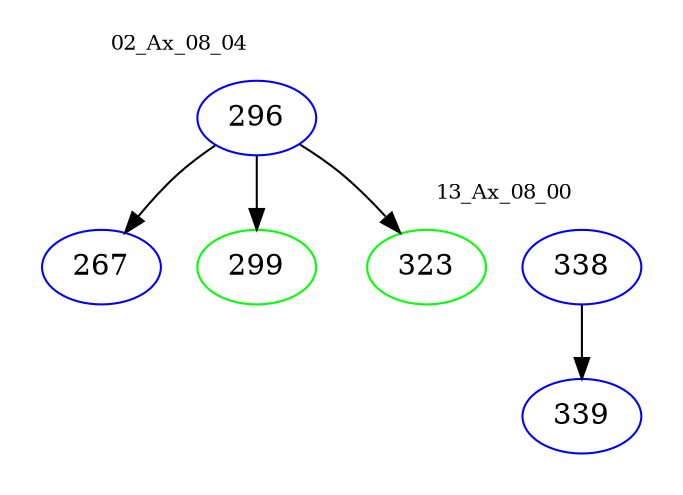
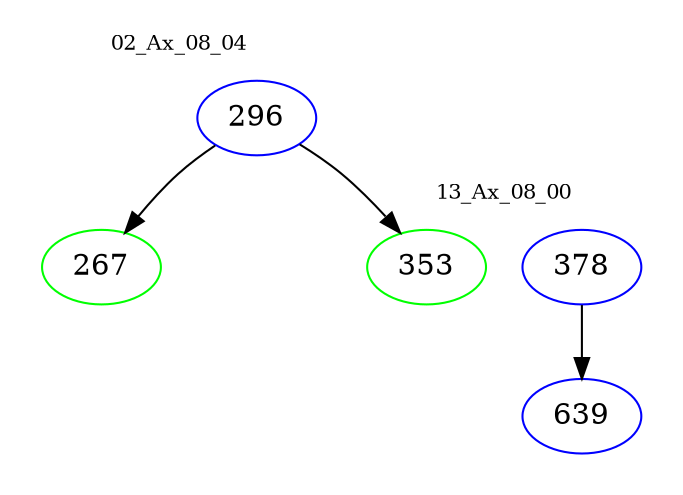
node "267": color blue -> green
node "299": removed
node "323": label "323" -> "353"
node "338": label "338" -> "378"
node "339": label "339" -> "639"
